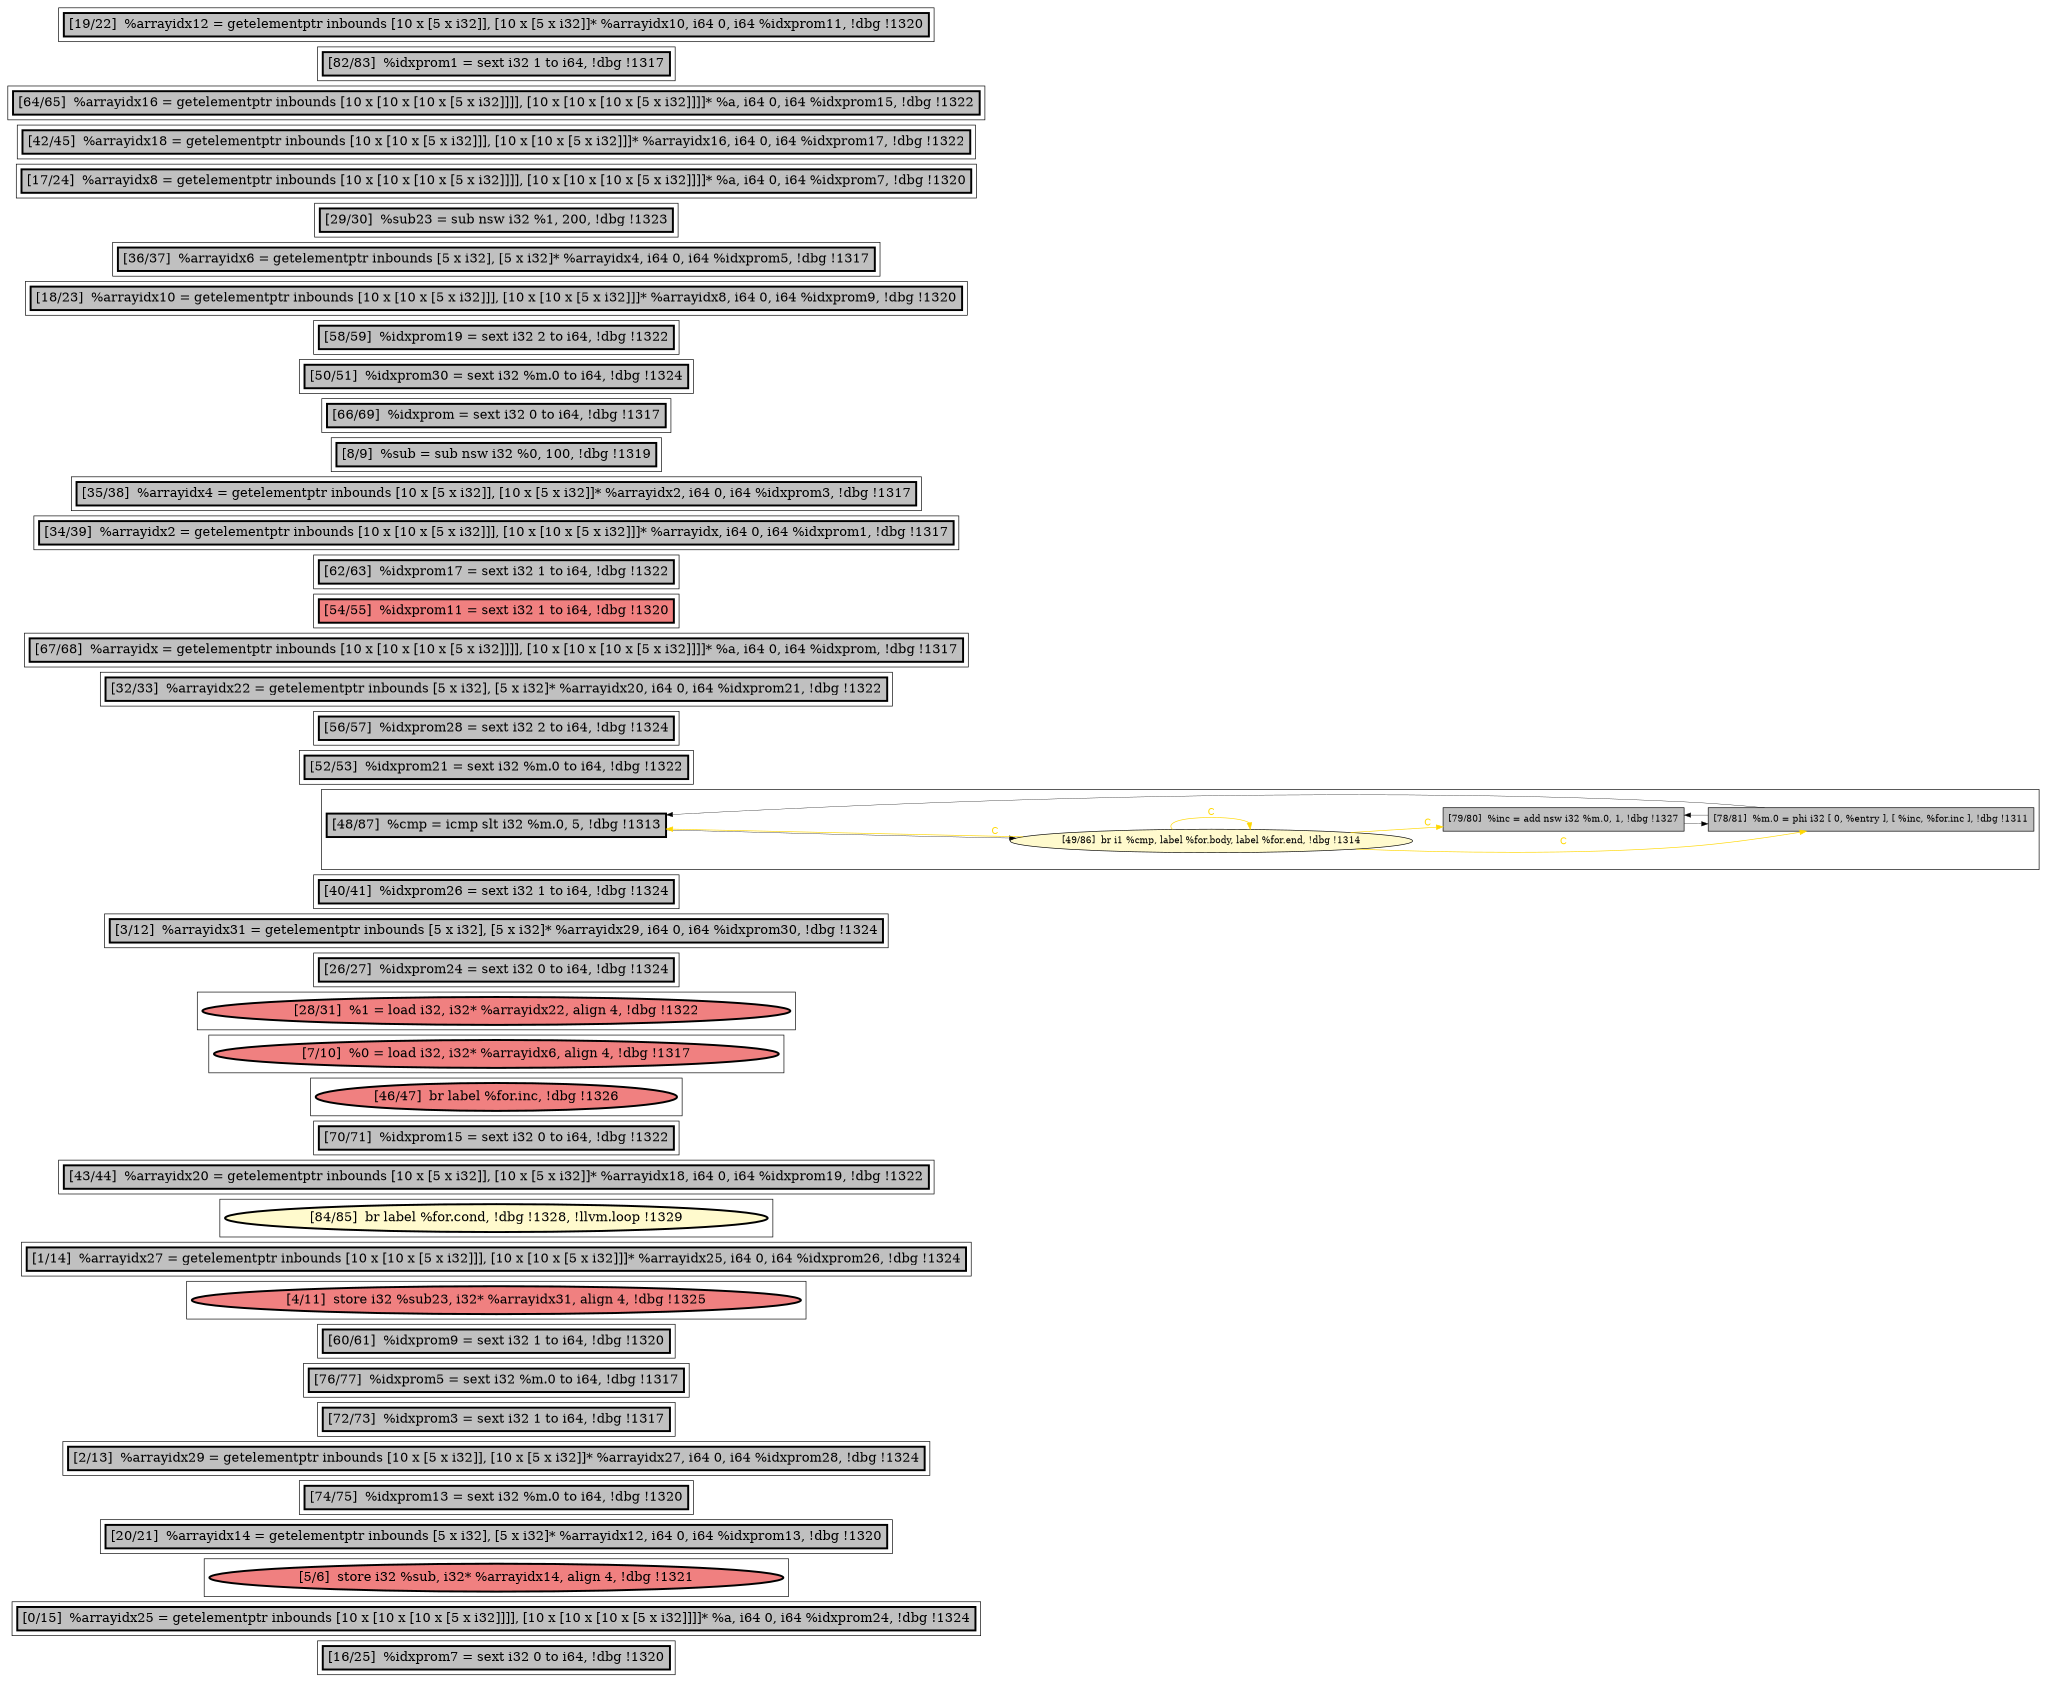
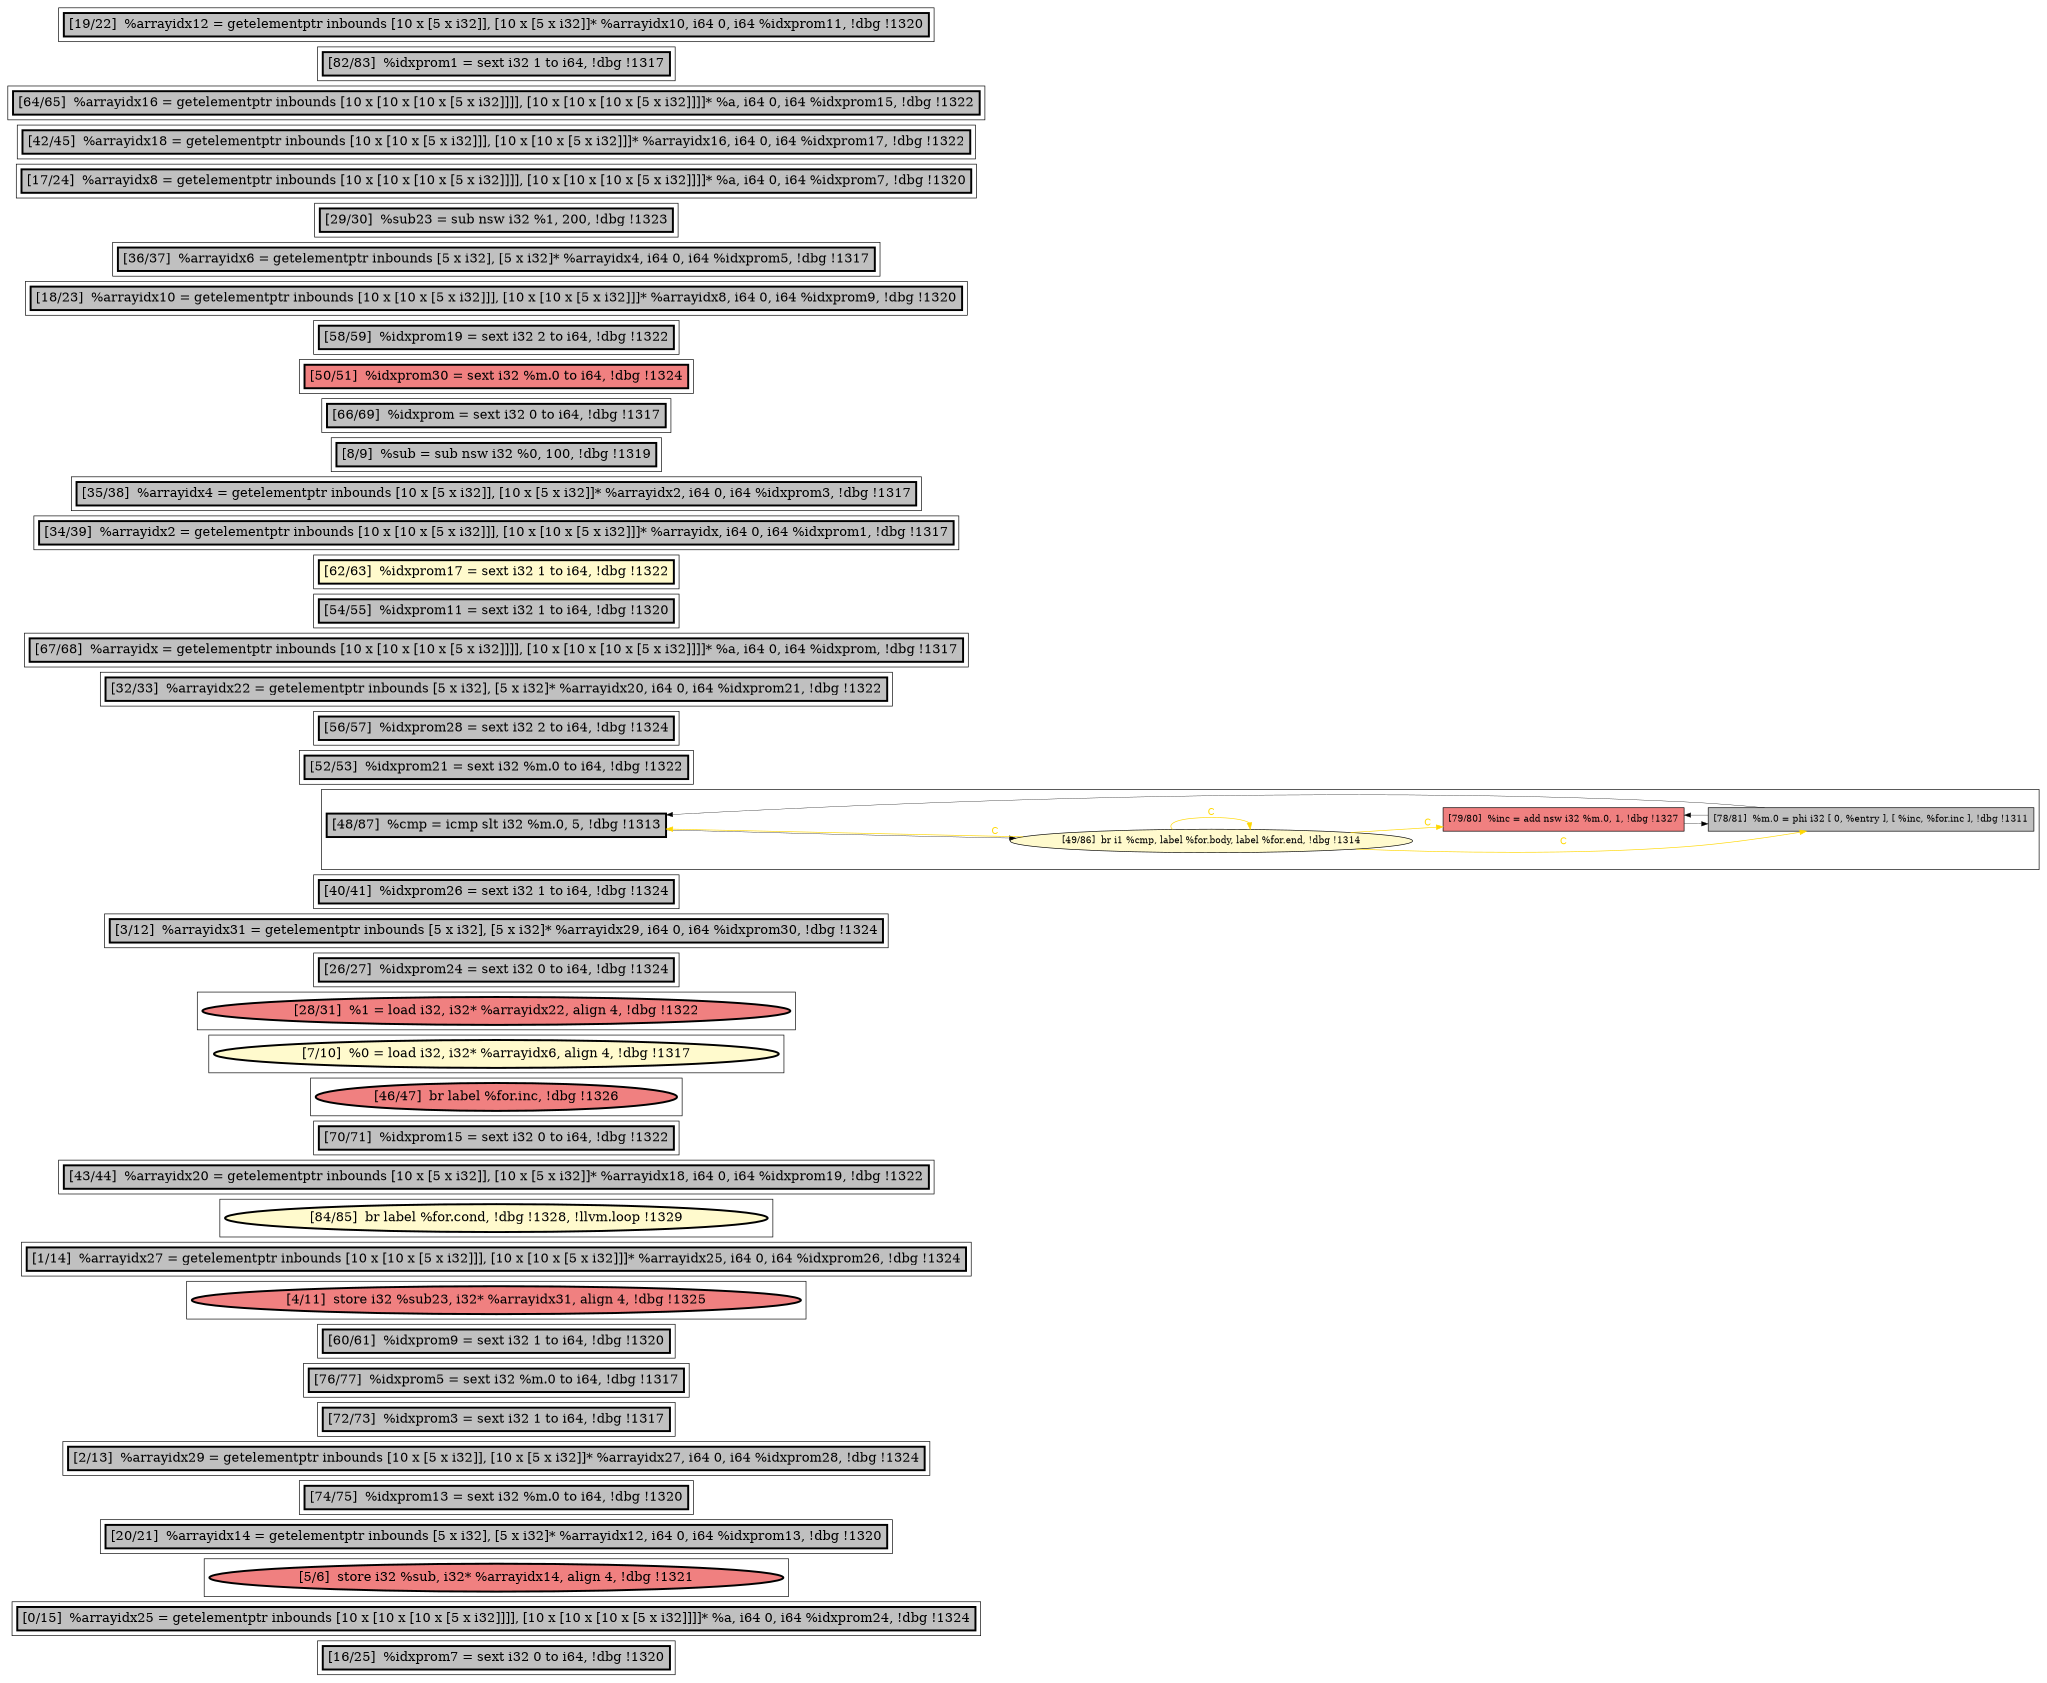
node "[50/51]  %idxprom30 = sext i32 %m.0 to i64, !dbg !1324": fillcolor grey -> lightcoral
node "[62/63]  %idxprom17 = sext i32 1 to i64, !dbg !1322": fillcolor grey -> lemonchiffon
node "[54/55]  %idxprom11 = sext i32 1 to i64, !dbg !1320": fillcolor lightcoral -> grey
node "[79/80]  %inc = add nsw i32 %m.0, 1, !dbg !1327": fillcolor grey -> lightcoral
node "[7/10]  %0 = load i32, i32* %arrayidx6, align 4, !dbg !1317": fillcolor lightcoral -> lemonchiffon
